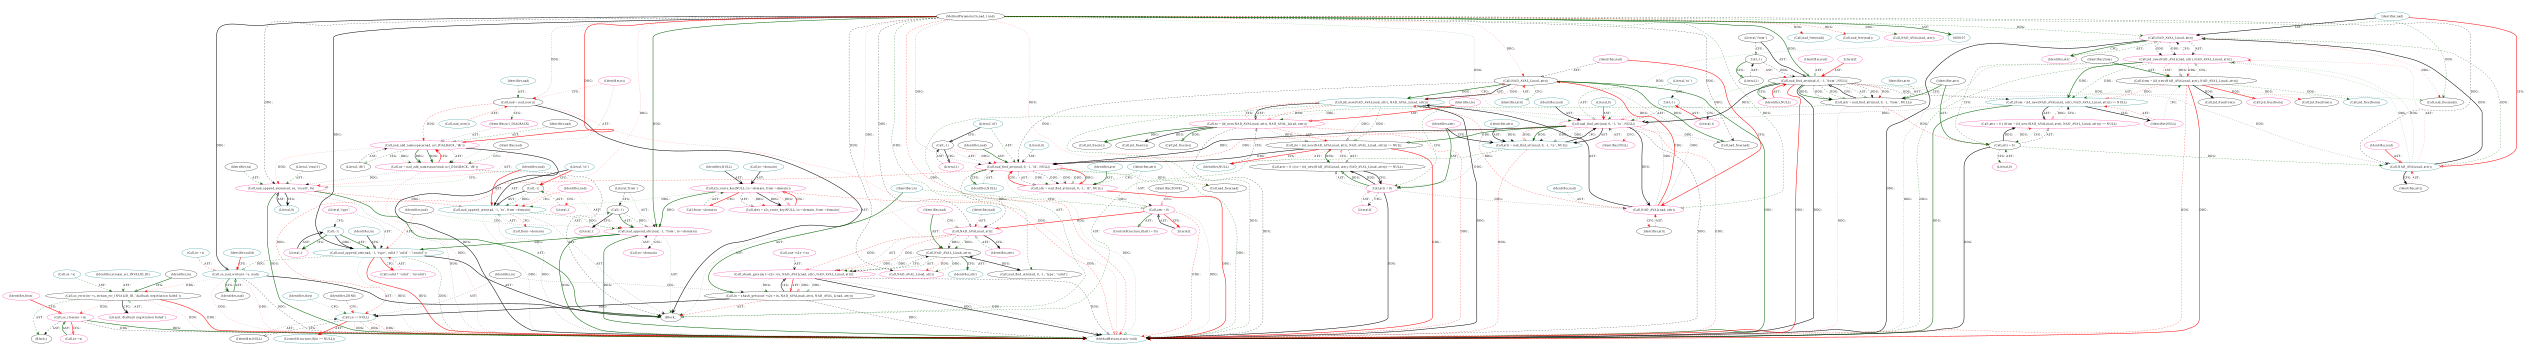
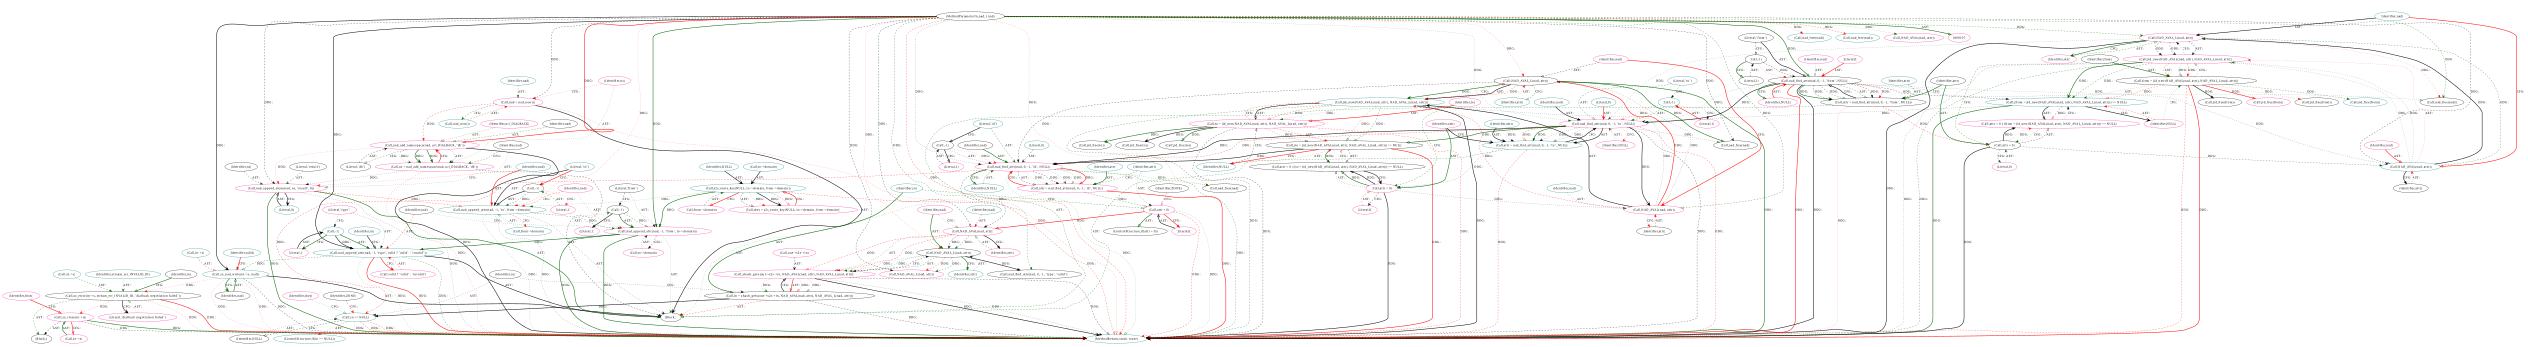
edge "(MethodParameterIn,nad_t nad)" -> "(Call,sx_nad_write(in->s, nad))": arrowhead onormal -> vee
edge "(MethodParameterIn,nad_t nad)" -> "(Call,nad = nad_new())": style dotted -> dashed
edge "(MethodParameterIn,nad_t nad)" -> "1000107": arrowhead vee -> onormal
node "1000107": color teal -> deeppink
node "(Call,nad = nad_new())": color black -> deeppink
edge "(Call,nad = nad_new())" -> "(Identifier,uri_DIALBACK)": now "(Call,nad = nad_new())" -> "(Call,nad_new())"
node "(Call,s2s_route_key(NULL, to->domain, from->domain))": color deeppink -> teal
node "(ControlStructure,if(attr < 0))": color deeppink -> black
node "(Identifier,rkey)": color teal -> deeppink
edge "(Identifier,rkey)" -> "(Call,in == NULL)": arrowhead vee -> onormal
edge "(Call,in == NULL)" -> "(ControlStructure,if(in == NULL))": style bold -> dotted
node "(MethodReturn,static void)": label "(MethodReturn,static void)" -> "(MethodReturn,static route)"
